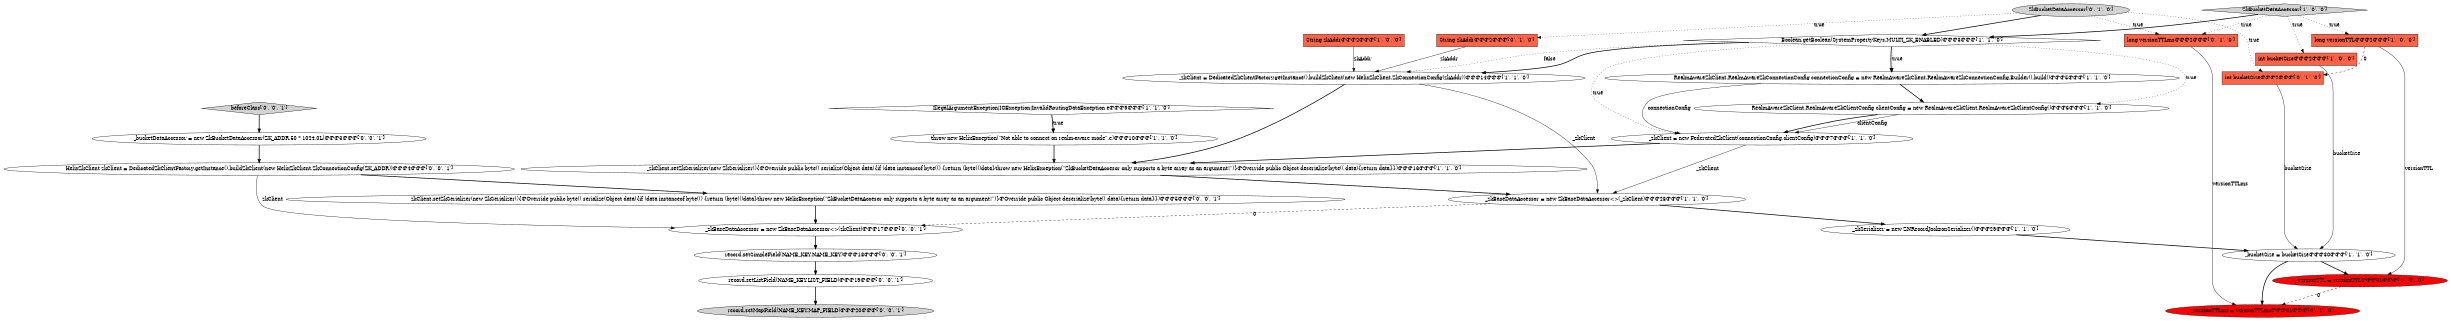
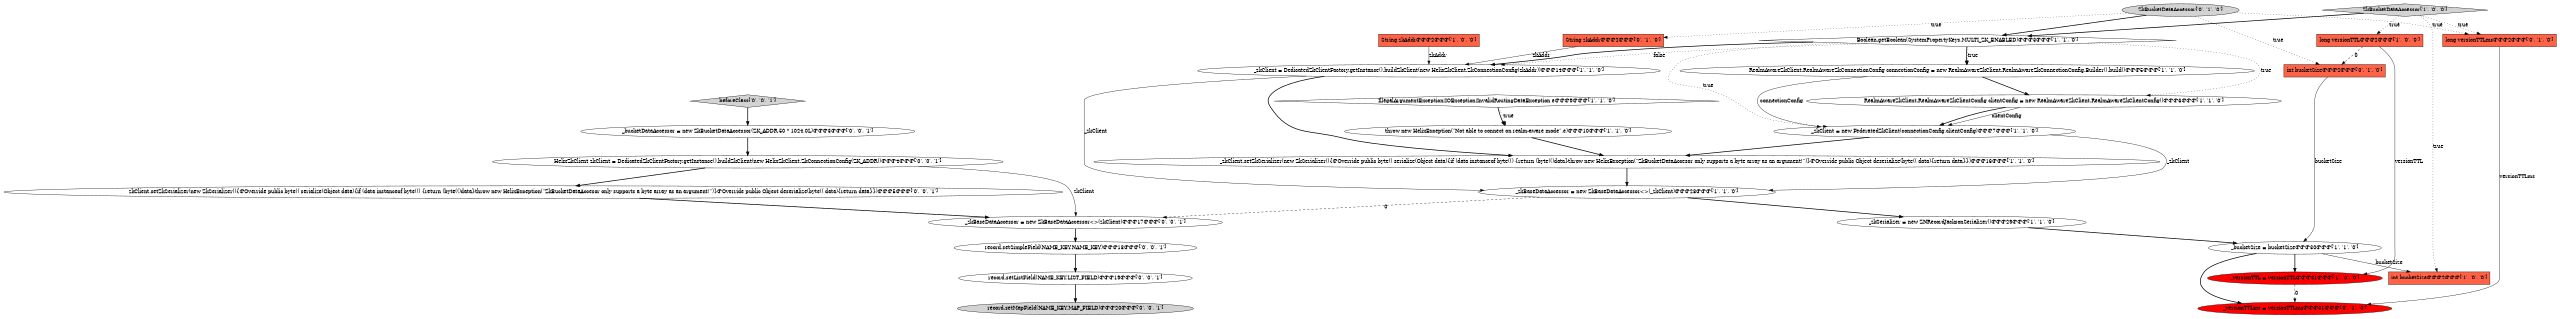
edge "int bucketSize@@@2@@@['1', '0', '0']" -> "_bucketSize = bucketSize@@@30@@@['1', '1', '0']": reversed
